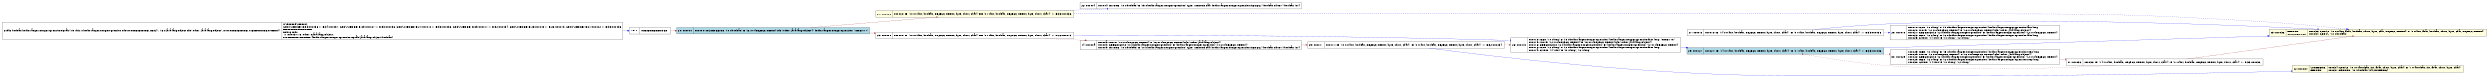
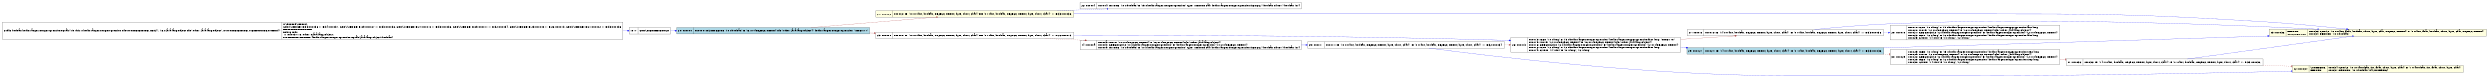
edge "21: 0x0002" -> "33: 0x0036": style dashed -> solid
node "18: ?": text "MTH_ENTER_BLOCK" -> "CONST_ENTER_BLOCK"
edge "18: ?" -> "20: 0x0000": color brown -> blue
node "33: 0x0036": text "0x0037: CROSS  (r0 I:boolean)" -> "0x0037: RETURN  (r0 I:boolean)"
edge "23: 0x0008" -> "26: 0x0013": arrowhead tee -> diamond
edge "26: 0x0013" -> "27: 0x001c": added
edge "24: 0x000a" -> "25: 0x0011": color brown -> blue
edge "31: 0x0032" -> "33: 0x0036": color brown -> blue
edge "31: 0x0032" -> "29: 0x0027": now "31: 0x0032" -> "32: 0x0034"
